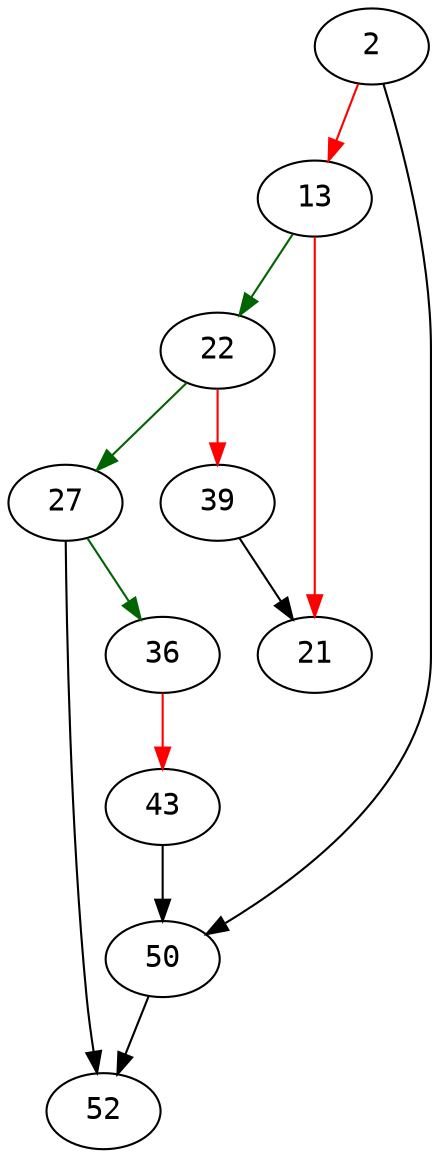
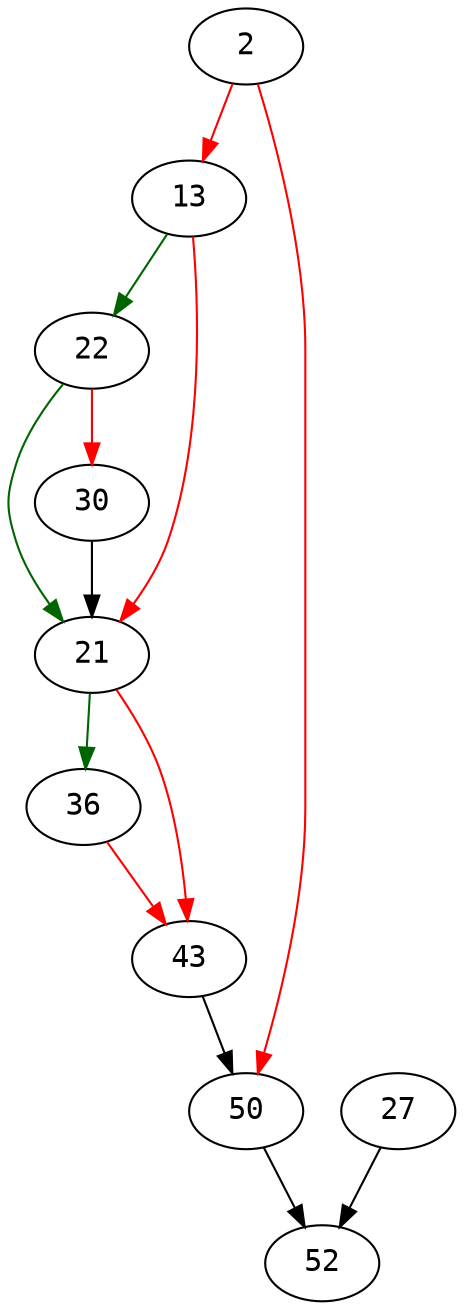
edge "22" -> "27": now "22" -> "21"
node "39": label "39" -> "30"
edge "2" -> "50": color black -> red
edge "27" -> "36": now "21" -> "36"
edge "21" -> "43": added
